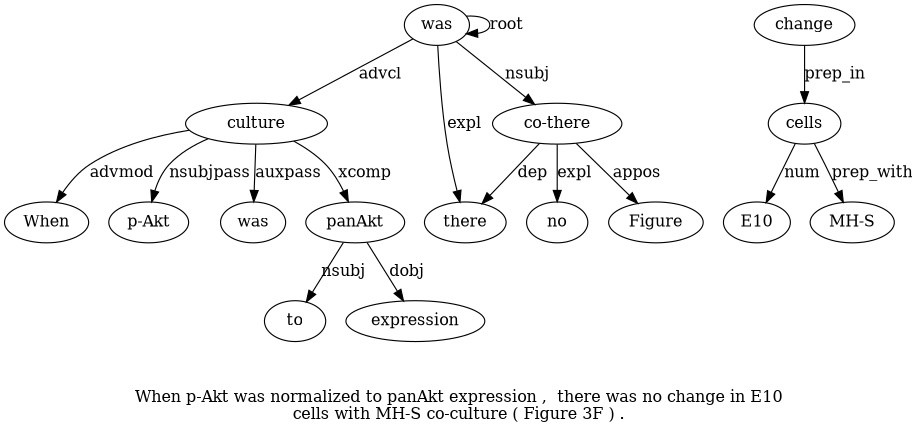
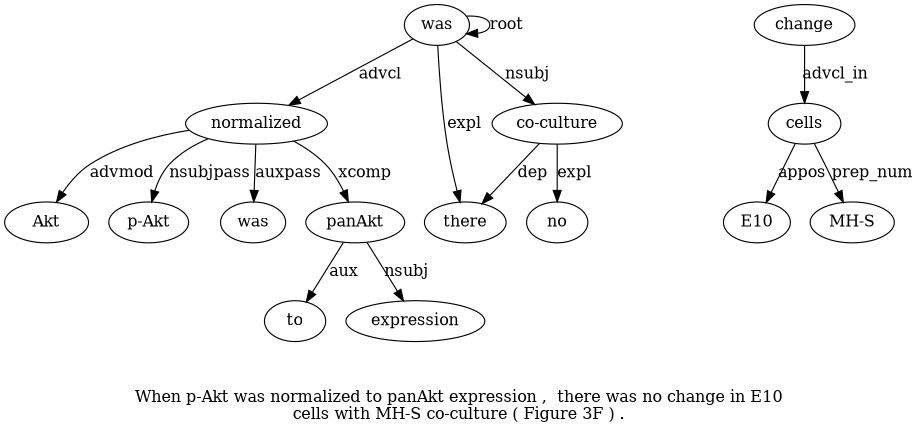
edge "change" -> "cells": label "prep_in" -> "advcl_in"
node "culture": label "culture" -> "normalized"
node "co-there": label "co-there" -> "co-culture"
edge "cells" -> "E10": label "num" -> "appos"
edge "cells" -> "MH-S": label "prep_with" -> "prep_num"
node "When": label "When" -> "Akt"
node "Figure": removed
edge "panAkt" -> "to": label "nsubj" -> "aux"
edge "panAkt" -> "expression": label "dobj" -> "nsubj"
